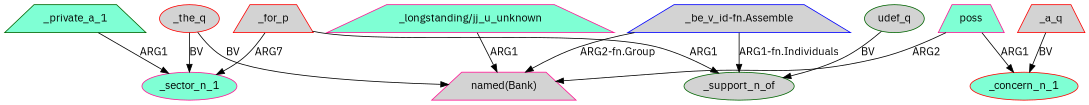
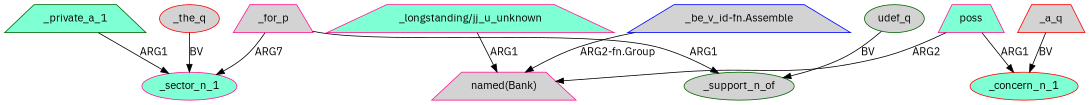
node "_for_p": color red -> deeppink
edge "_be_v_id-fn.Assemble" -> "_support_n_of": removed, label "ARG1-fn.Individuals"
edge "_the_q" -> "named(Bank)": removed, label "BV"
